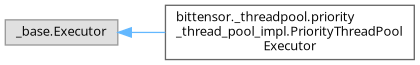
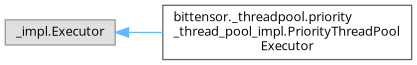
node "_base.Executor": label "_base.Executor" -> "_impl.Executor"
